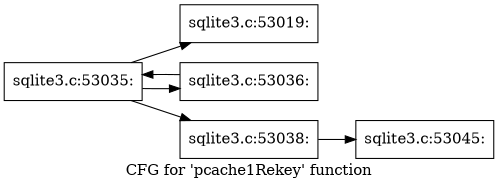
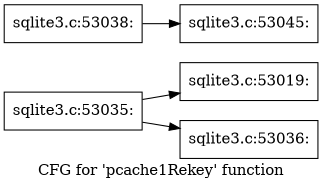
edge "sqlite3.c:53036:" -> "sqlite3.c:53035:": removed
edge "sqlite3.c:53035:" -> "sqlite3.c:53038:": removed
